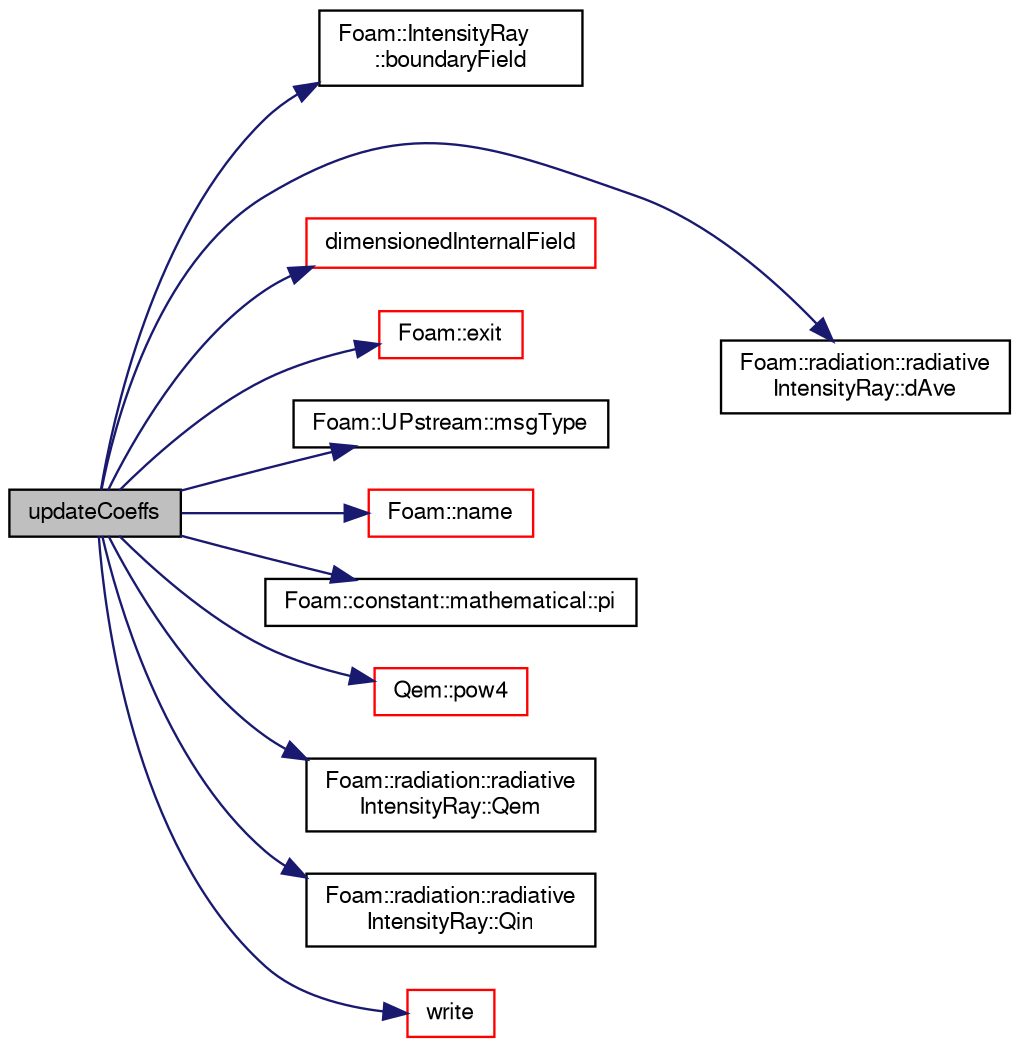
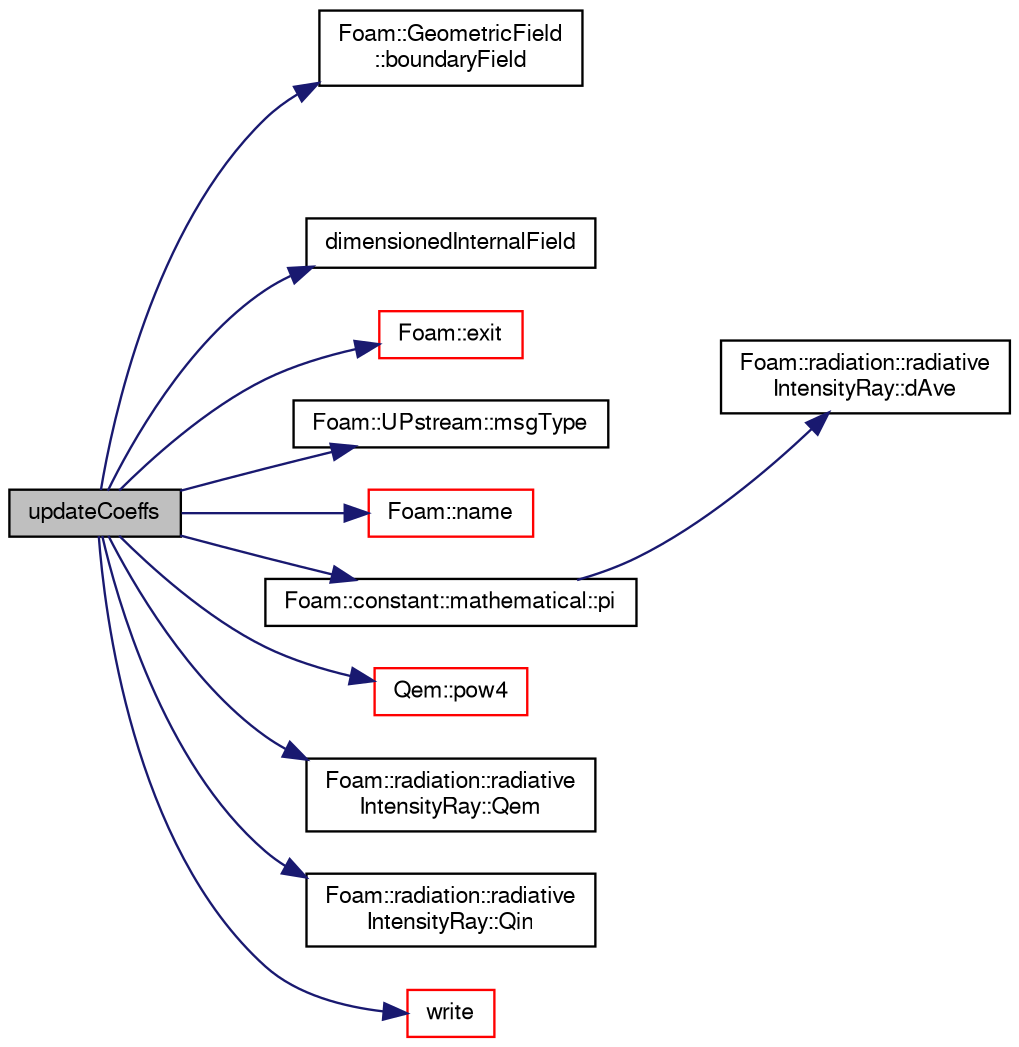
node "Foam::IntensityRay ::boundaryField": label "Foam::IntensityRay ::boundaryField" -> "Foam::GeometricField ::boundaryField"
edge "updateCoeffs" -> "Foam::radiation::radiative IntensityRay::dAve": now "Foam::constant::mathematical::pi" -> "Foam::radiation::radiative IntensityRay::dAve"
node "dimensionedInternalField": color red -> black
